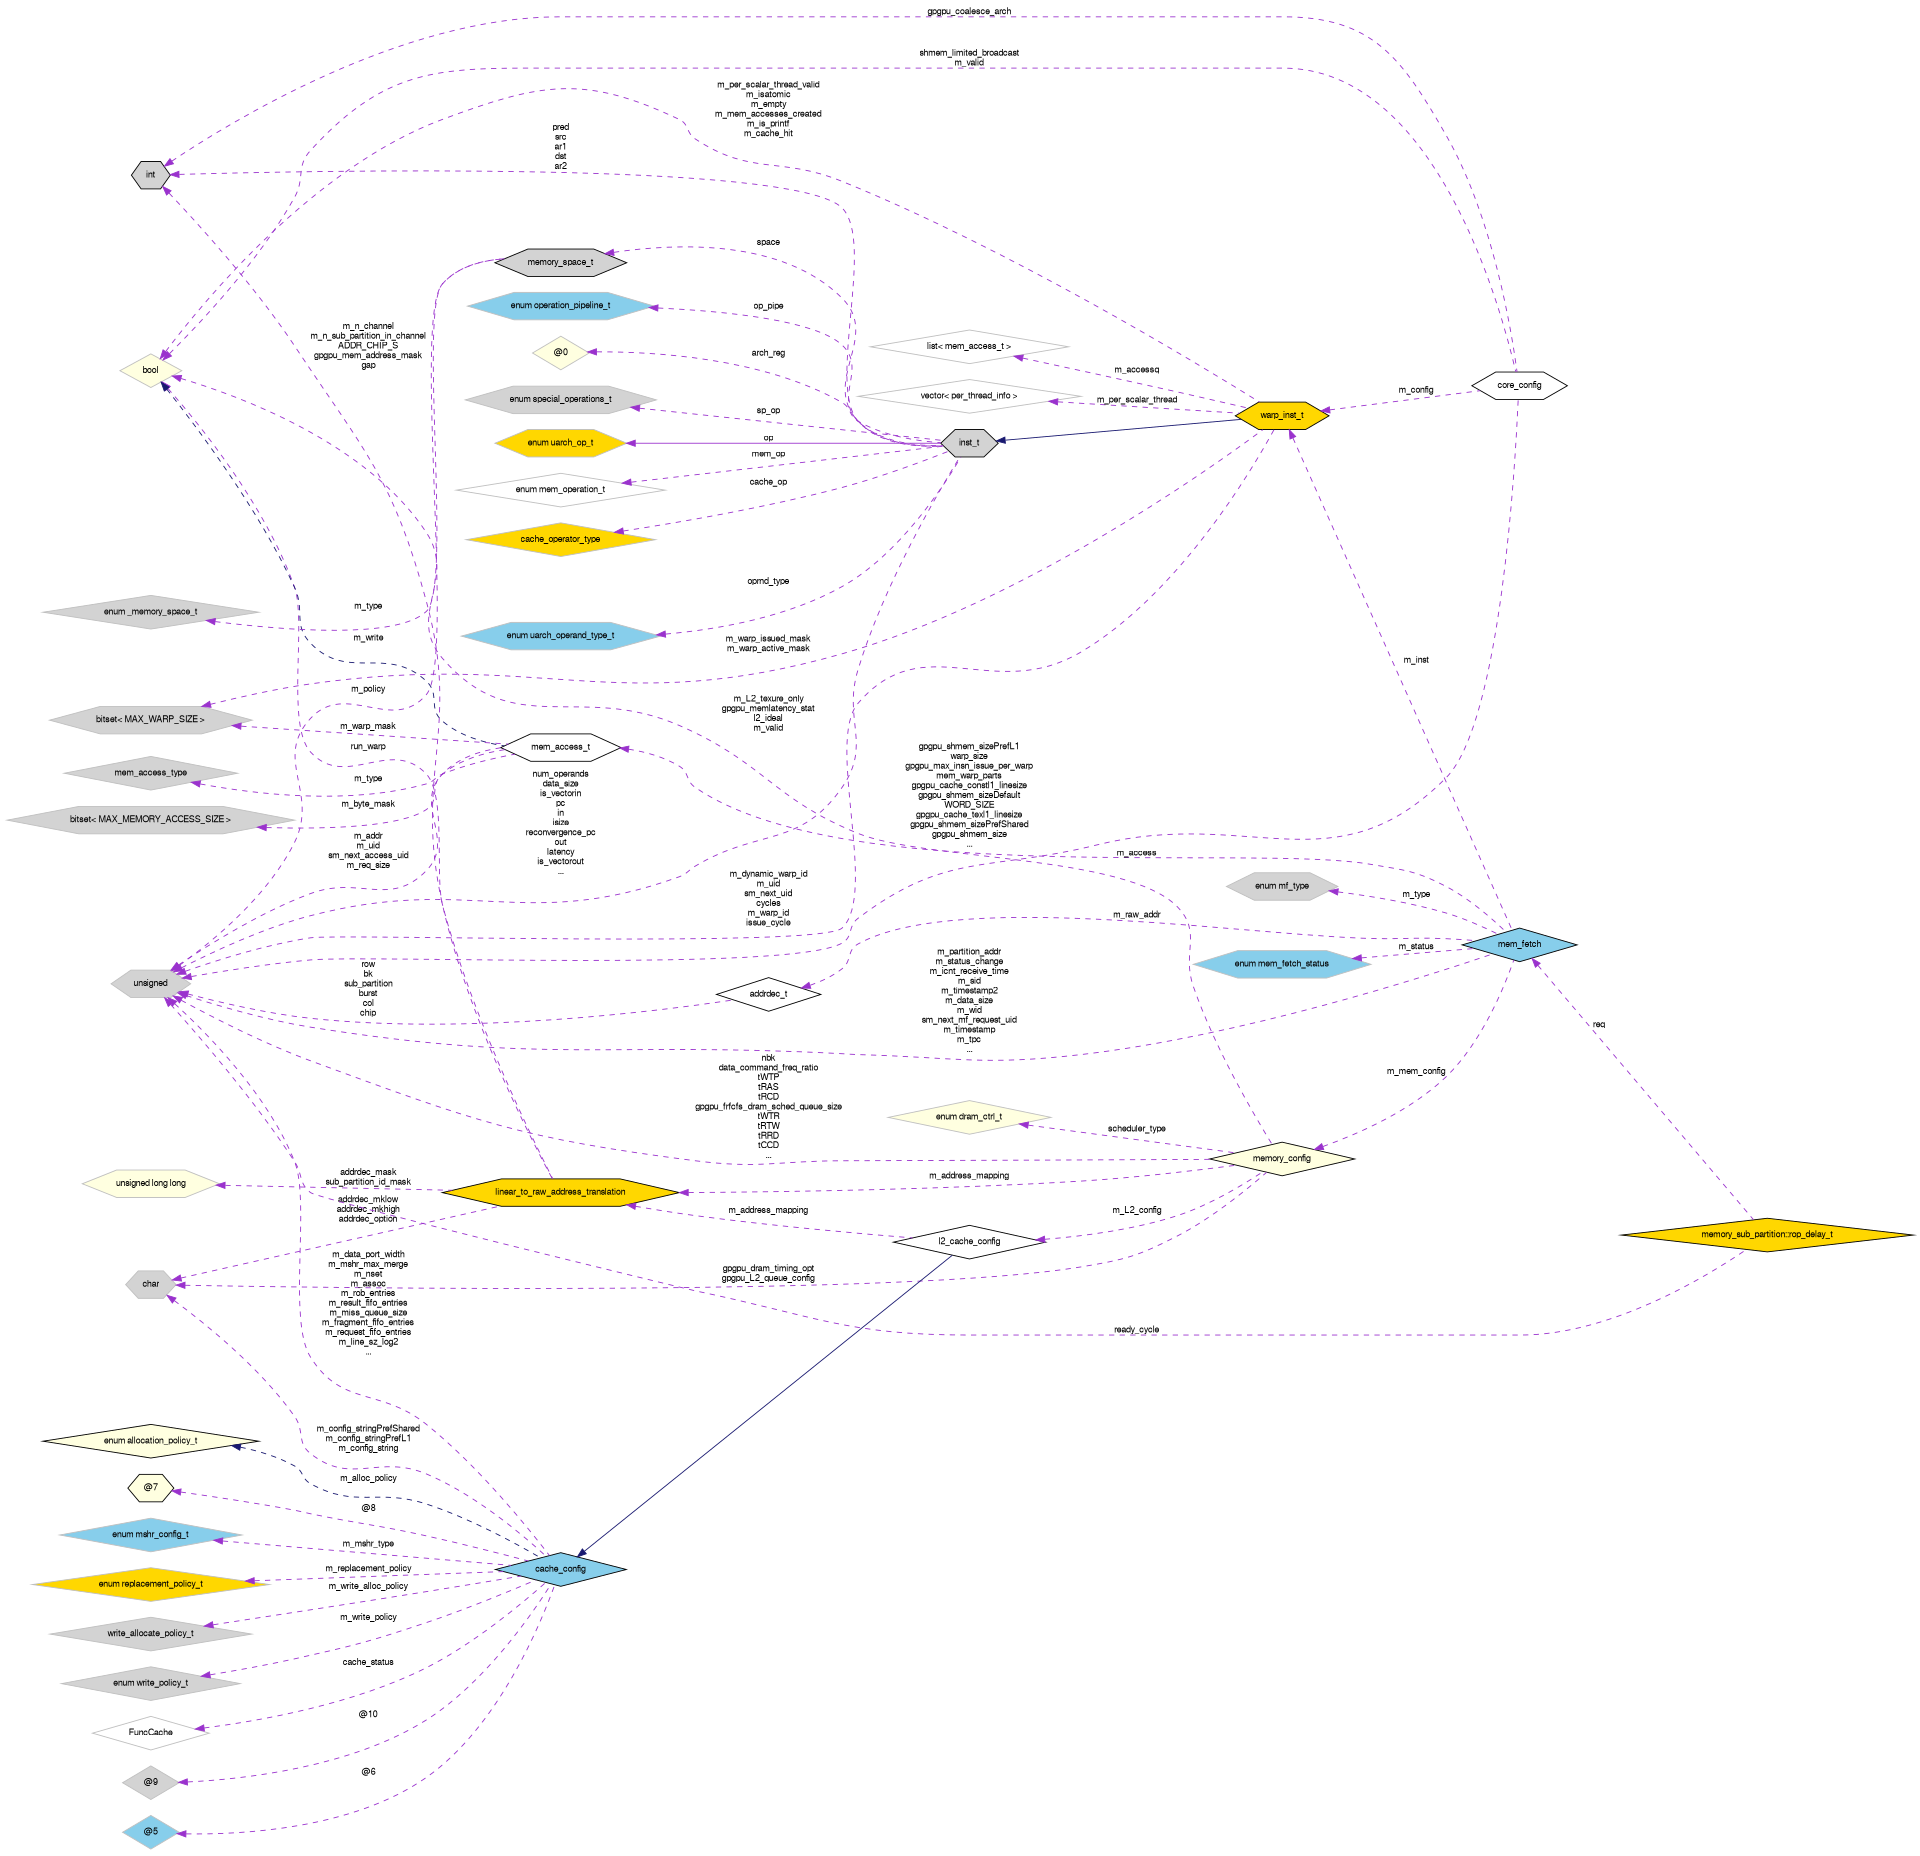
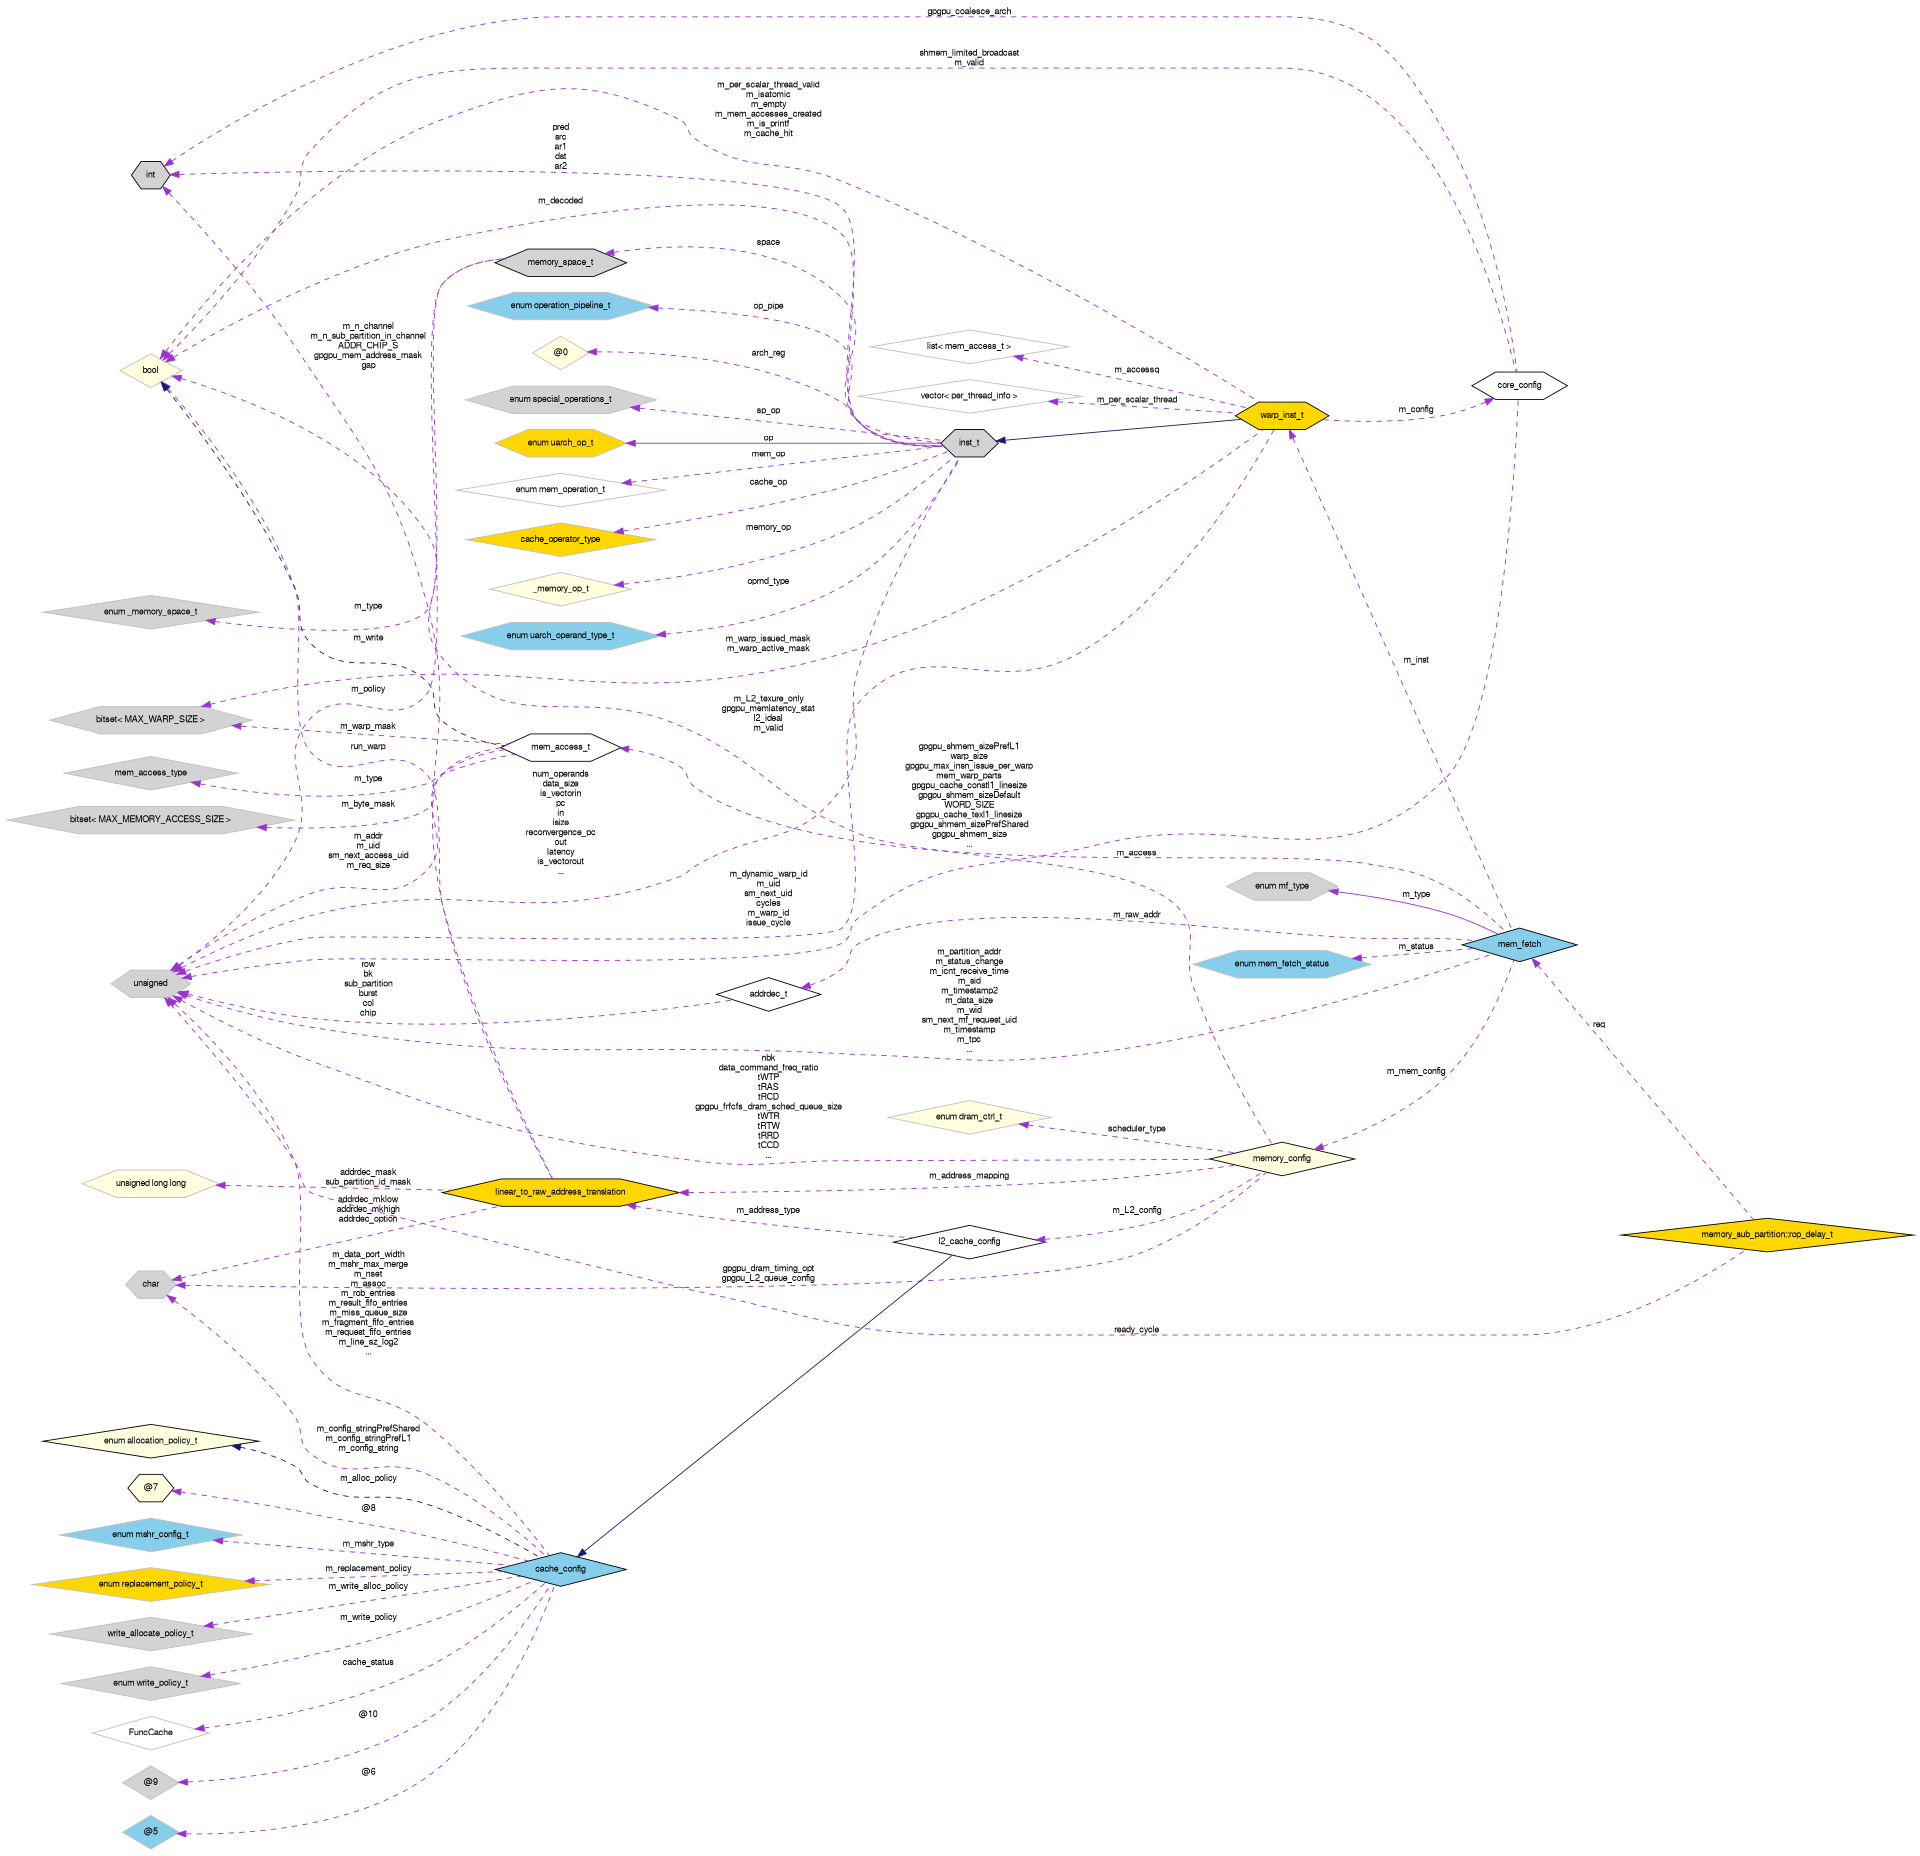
edge "inst_t" -> "bool": added, label "m_decoded"
edge "core_config" -> "warp_inst_t": reversed
node "_memory_op_t": added
edge "mem_fetch" -> "enum mf_type": style dashed -> solid
edge "l2_cache_config" -> "linear_to_raw_address_translation": label "m_address_mapping" -> "m_address_type"
